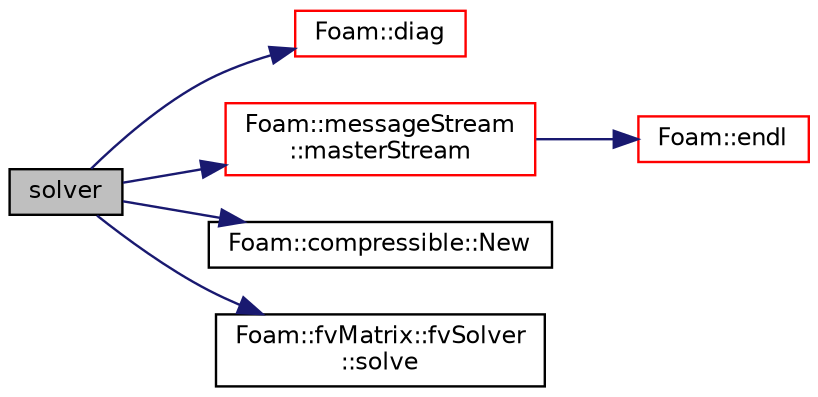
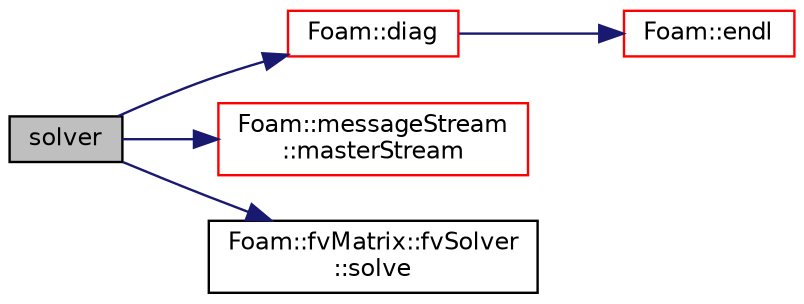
edge "Foam::messageStream ::masterStream" -> "Foam::endl": now "Foam::diag" -> "Foam::endl"
node "Foam::compressible::New": removed
